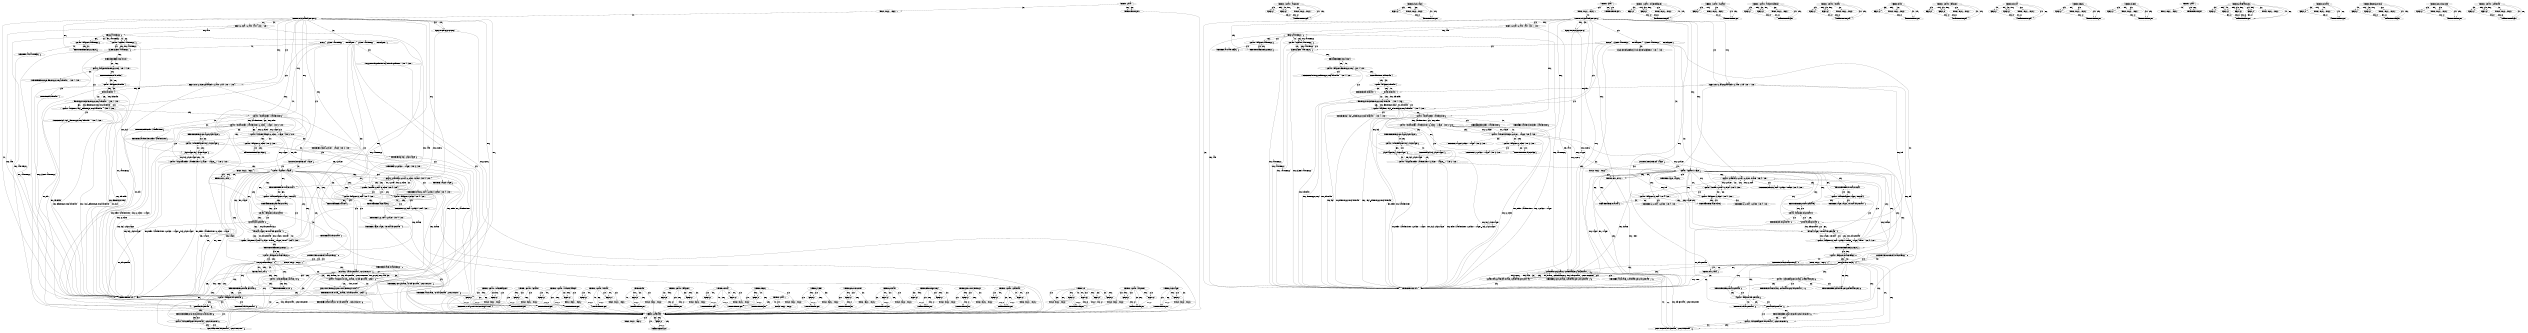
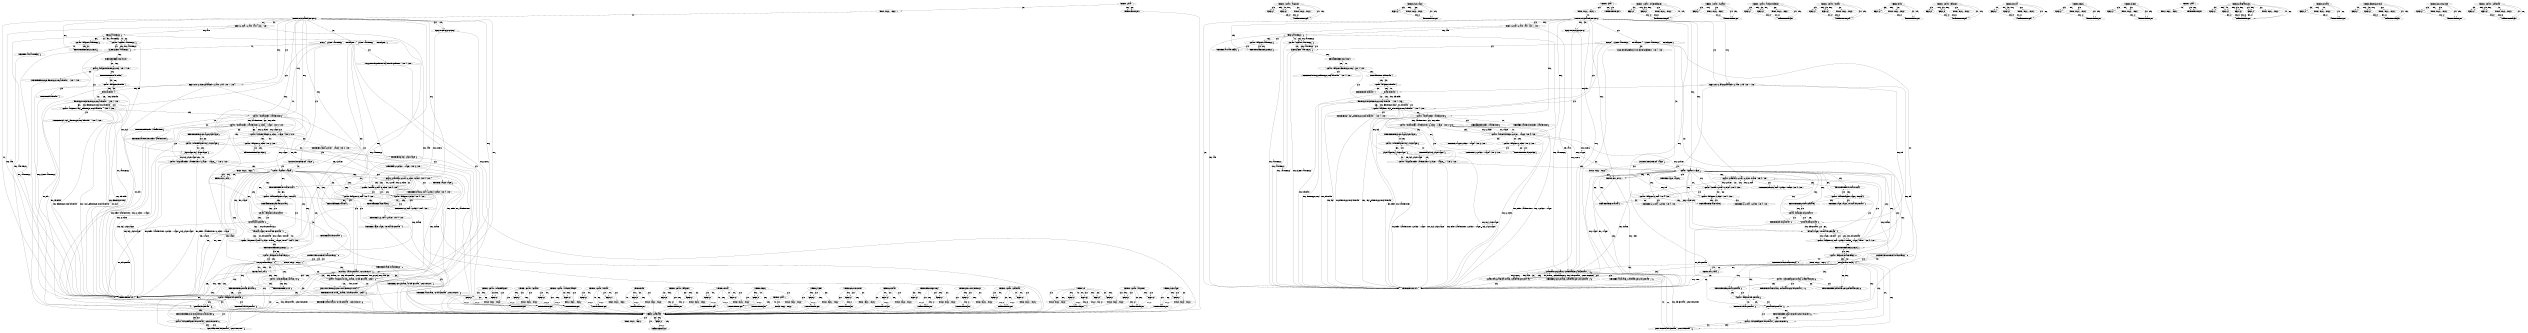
node "(IDENTIFIER,unused,ALLOW_UNUSED_LOCAL(unused))": removed
